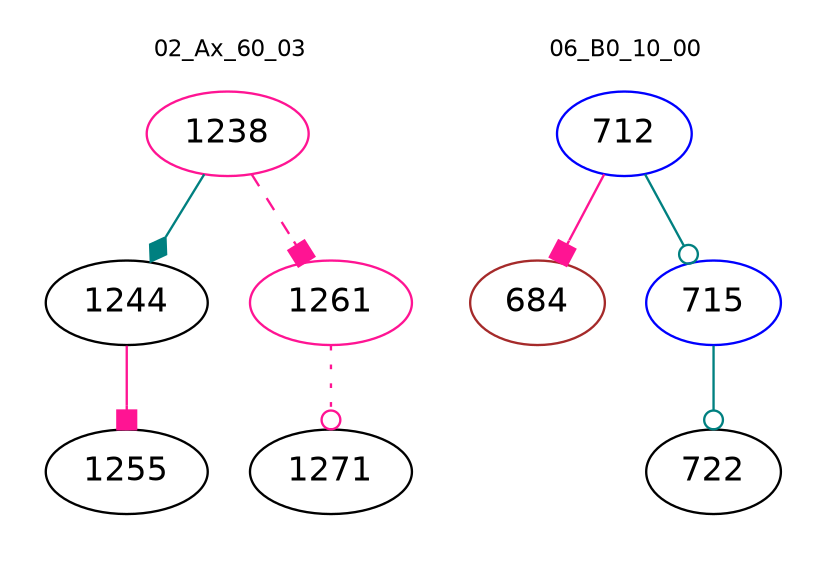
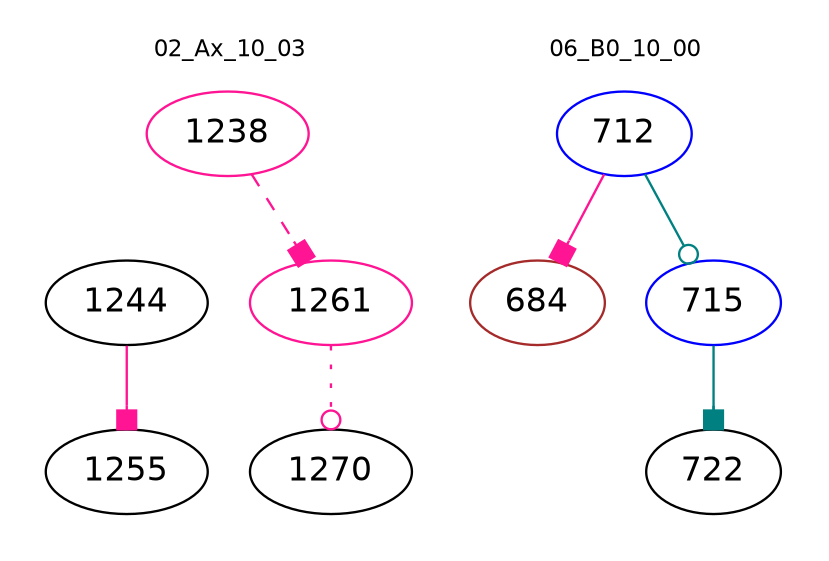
cluster "02_Ax_60_03": label "02_Ax_60_03" -> "02_Ax_10_03"
edge "1238" -> "1244": removed
edge "715" -> "722": arrowhead odot -> box
node "1271": label "1271" -> "1270"
